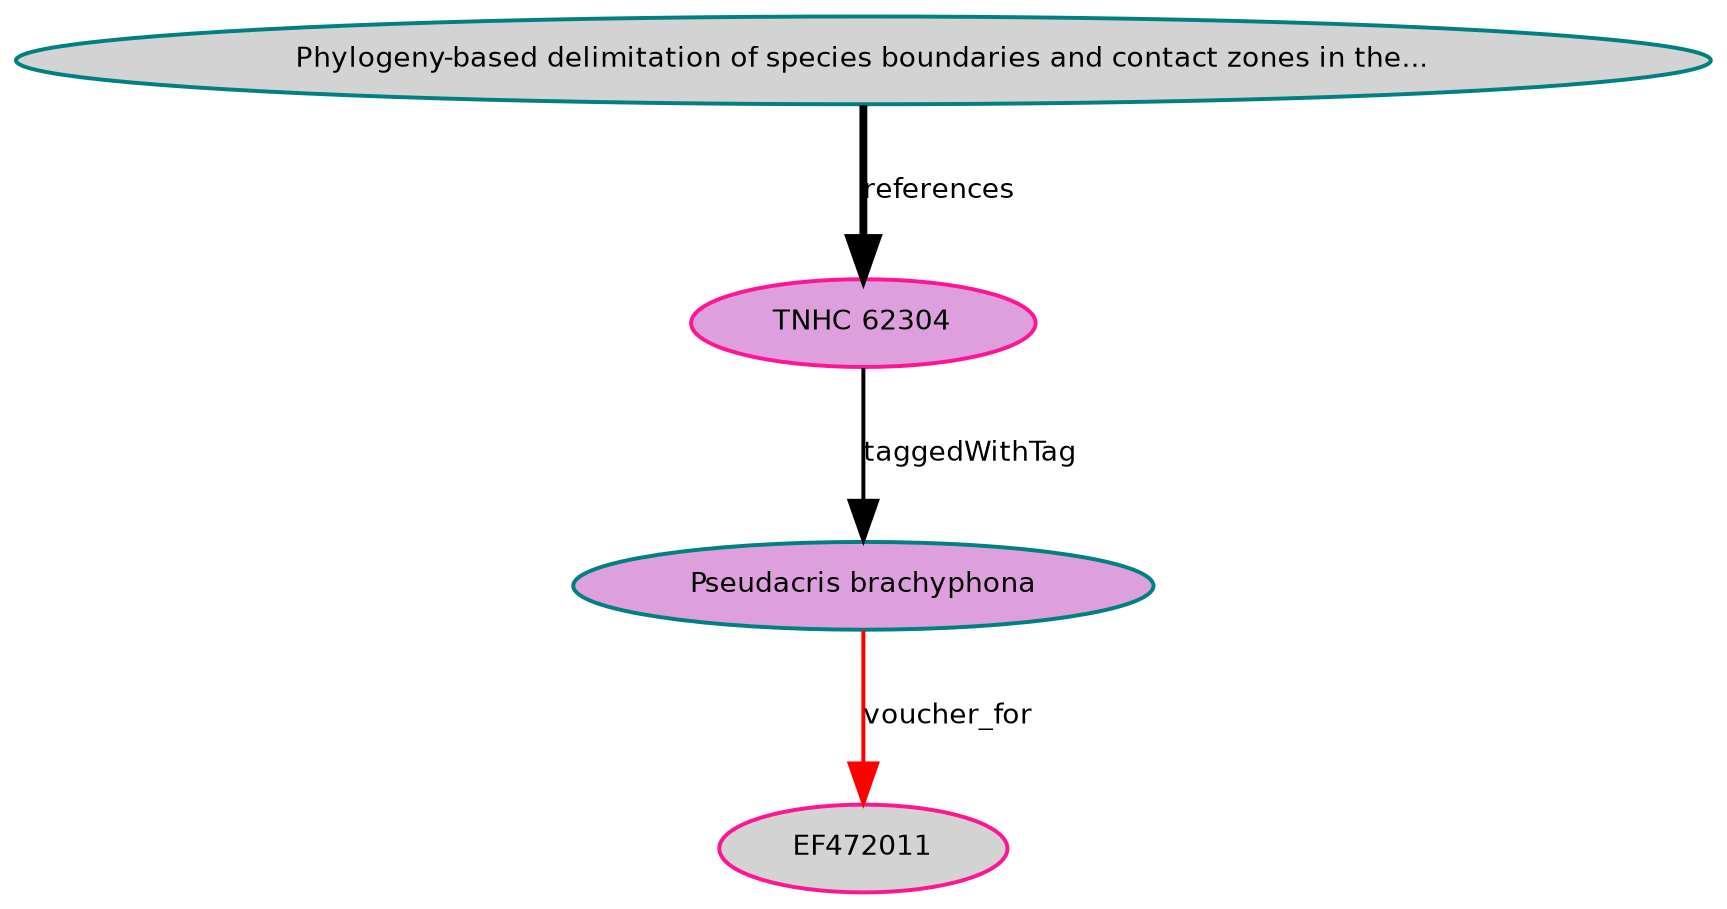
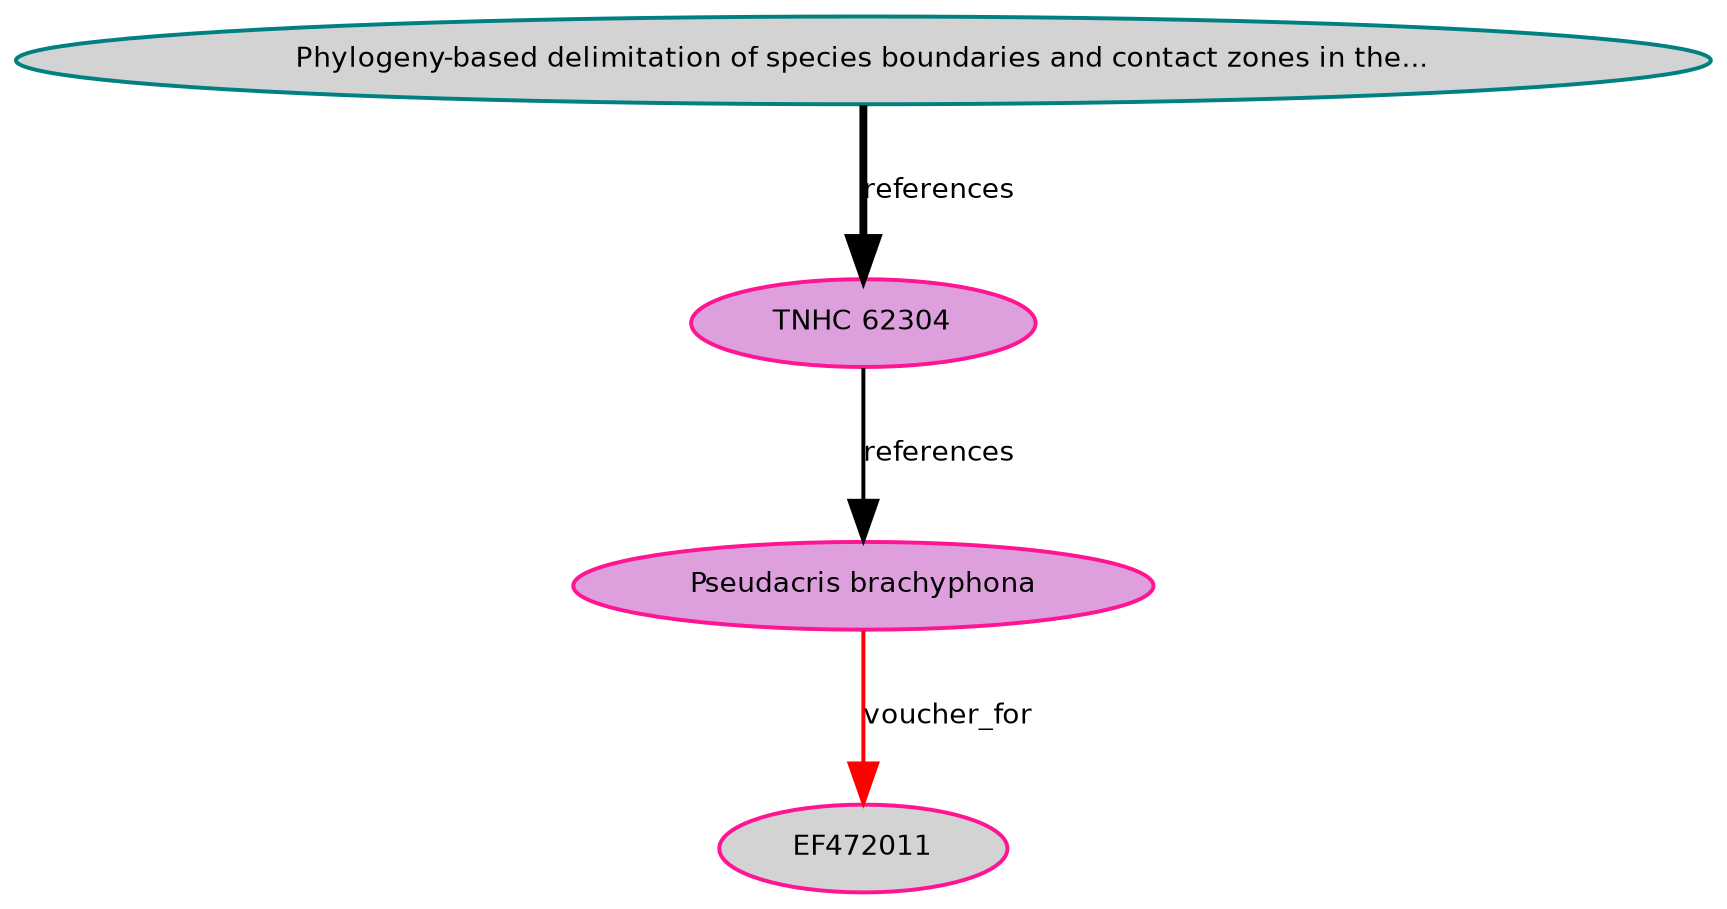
edge "TNHC 62304" -> "Pseudacris brachyphona": label "taggedWithTag" -> "references"
node "Pseudacris brachyphona": color teal -> deeppink
